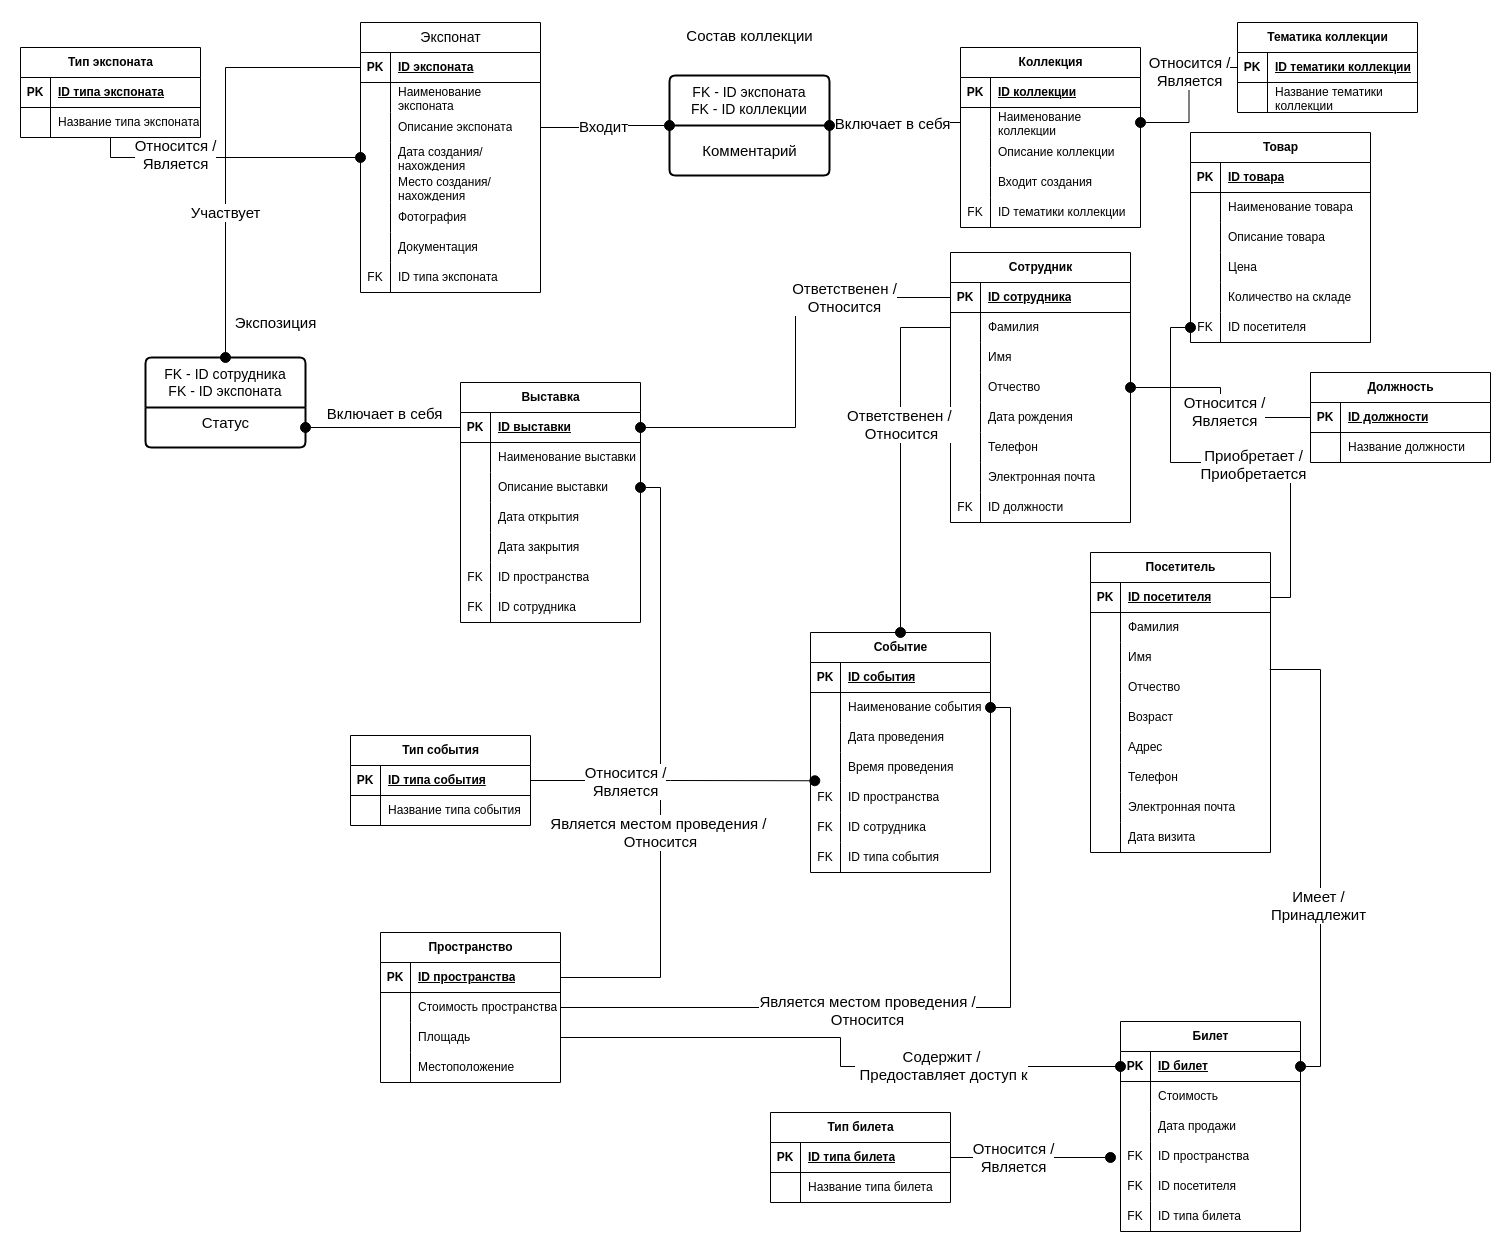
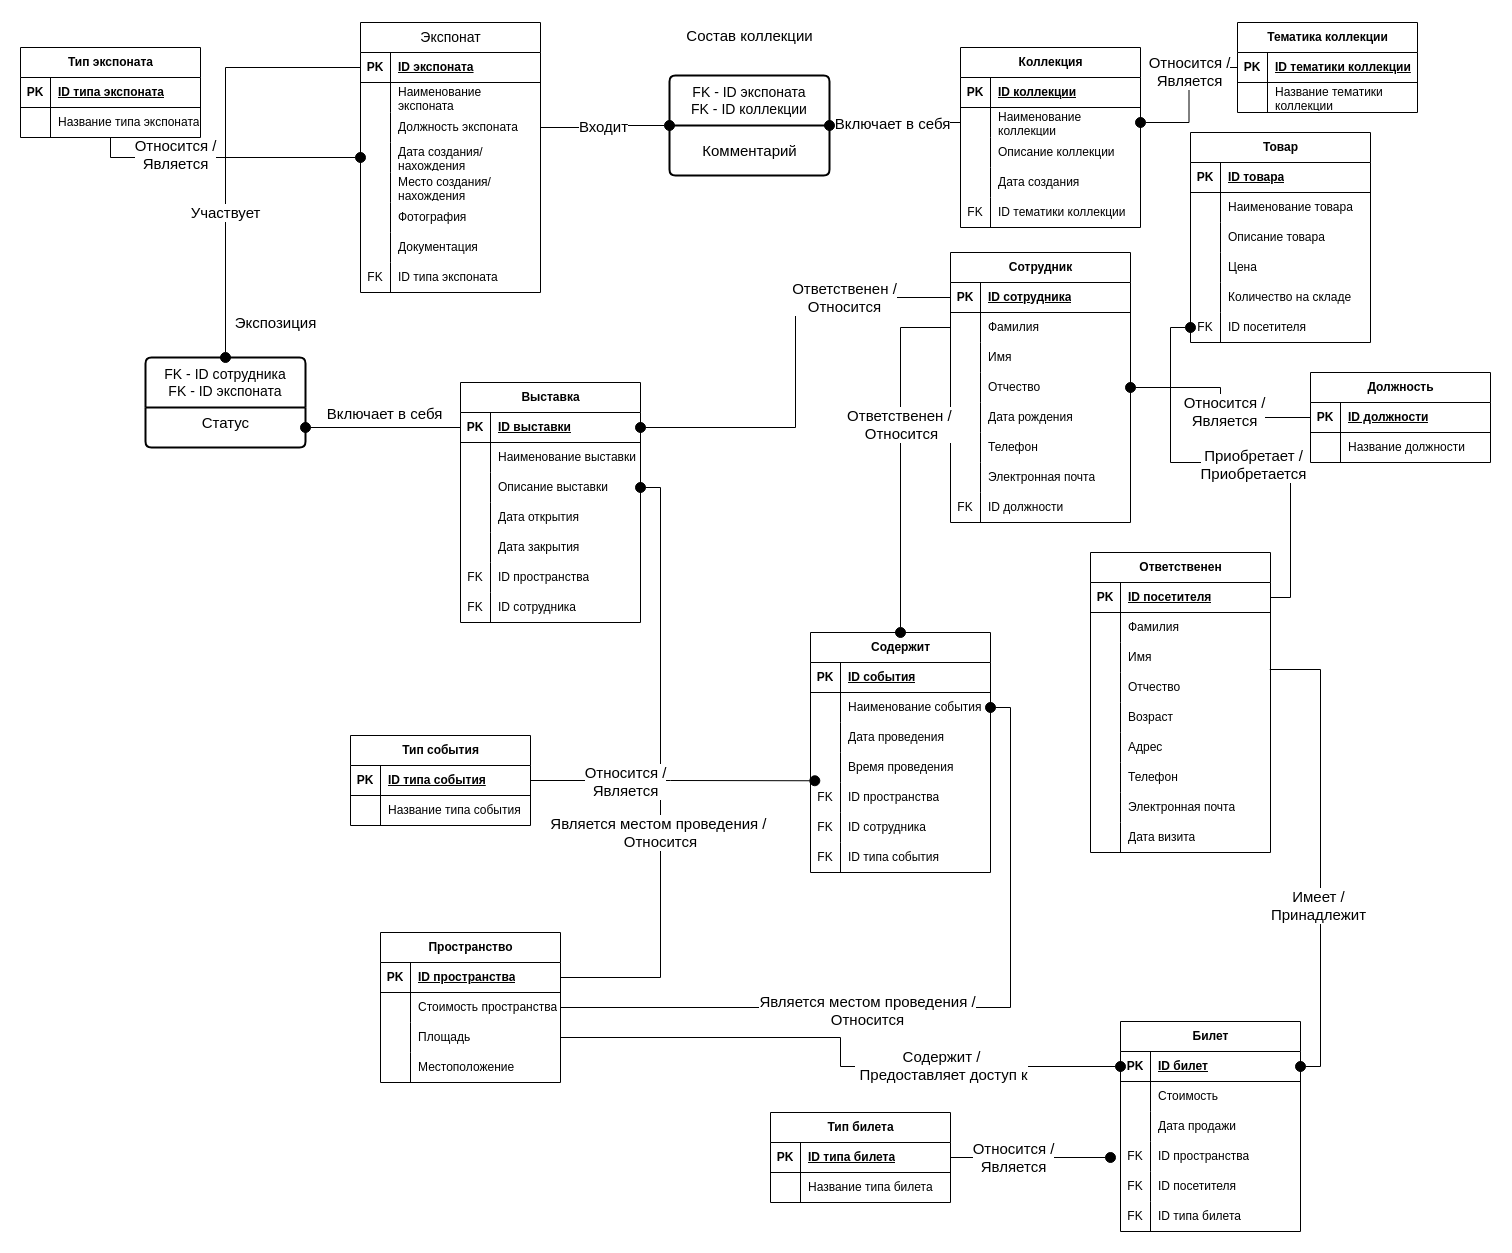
node "Описание экспоната": label "Описание экспоната" -> "Должность экспоната"
node "Входит создания": label "Входит создания" -> "Дата создания"
node "Посетитель": label "Посетитель" -> "Ответственен"
node "Событие": label "Событие" -> "Содержит"
